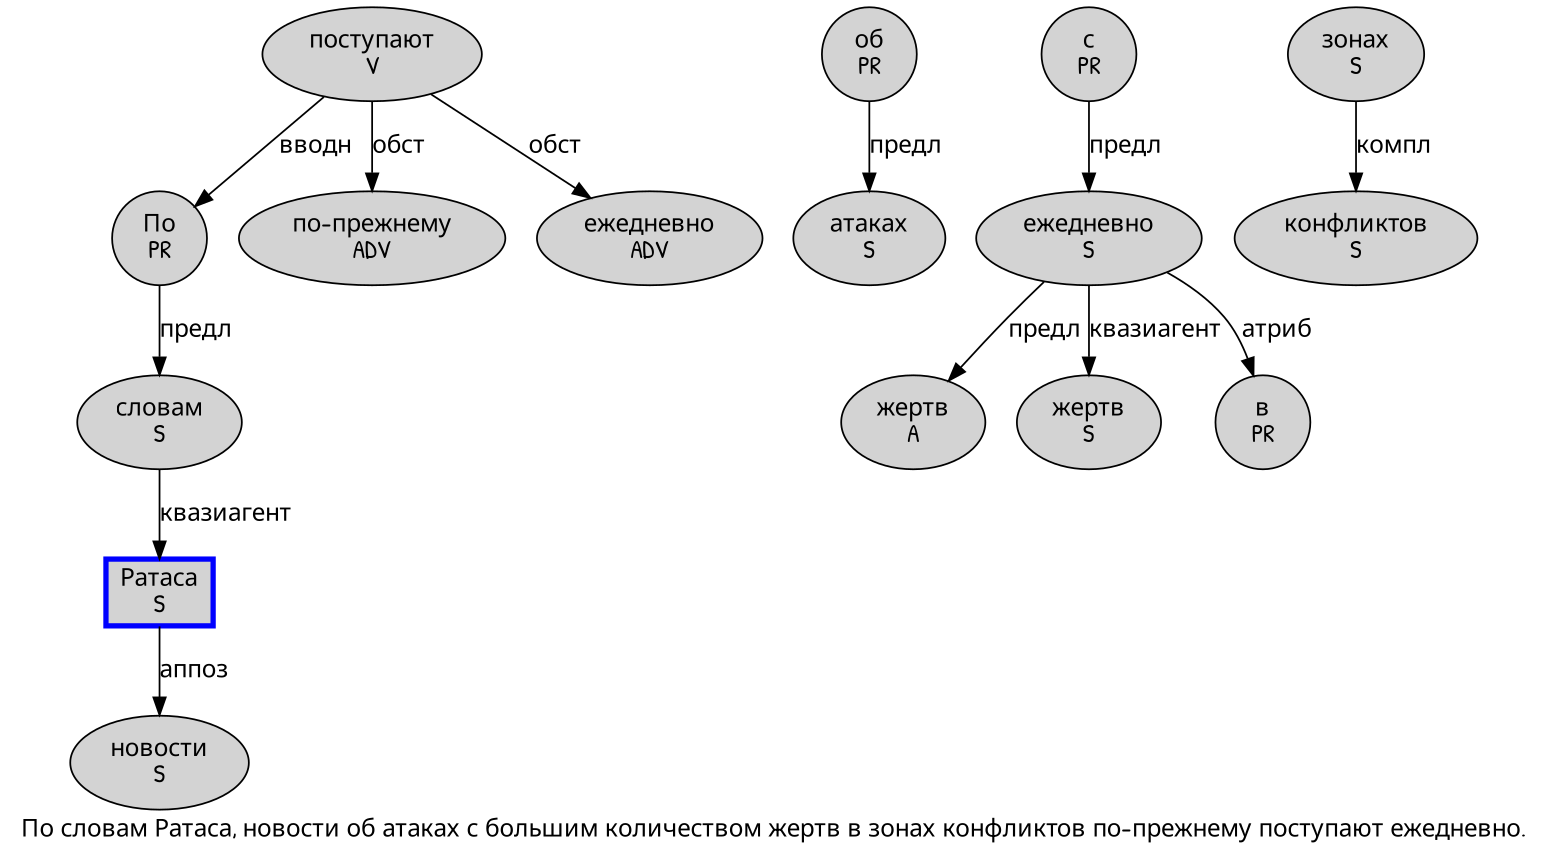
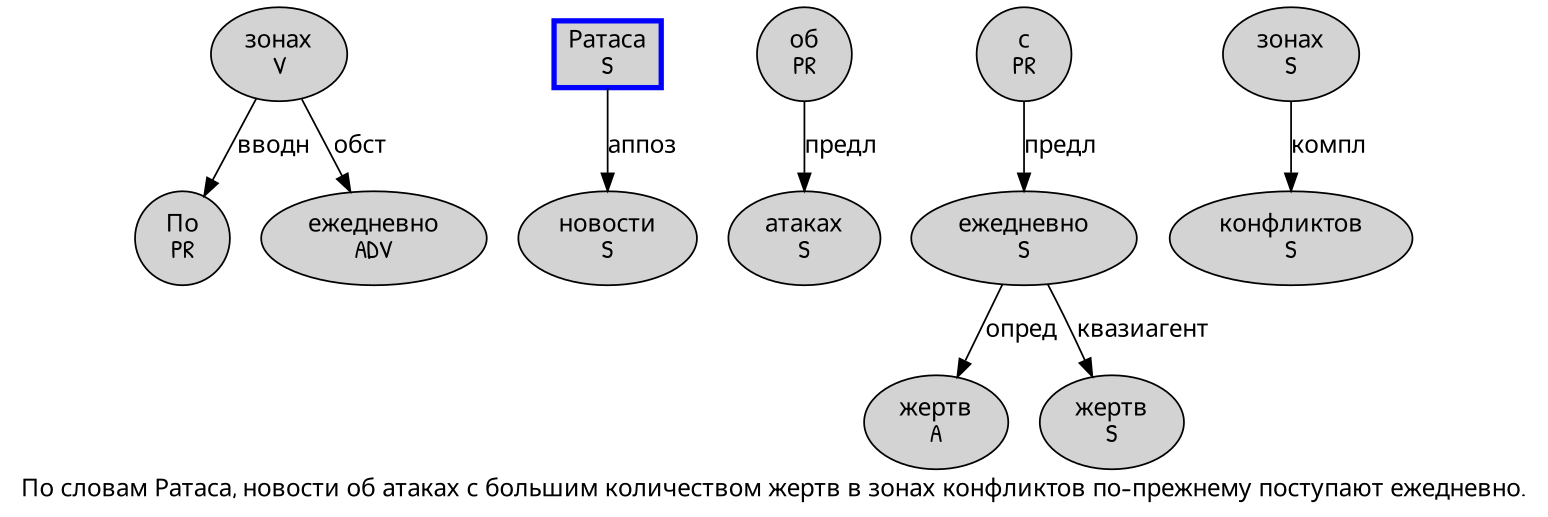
node "поступают V": label "поступают V" -> "зонах V"
node "по-прежнему ADV": removed
edge "ежедневно S" -> "жертв A": label "предл" -> "опред"
node "словам S": removed
node "в PR": removed
